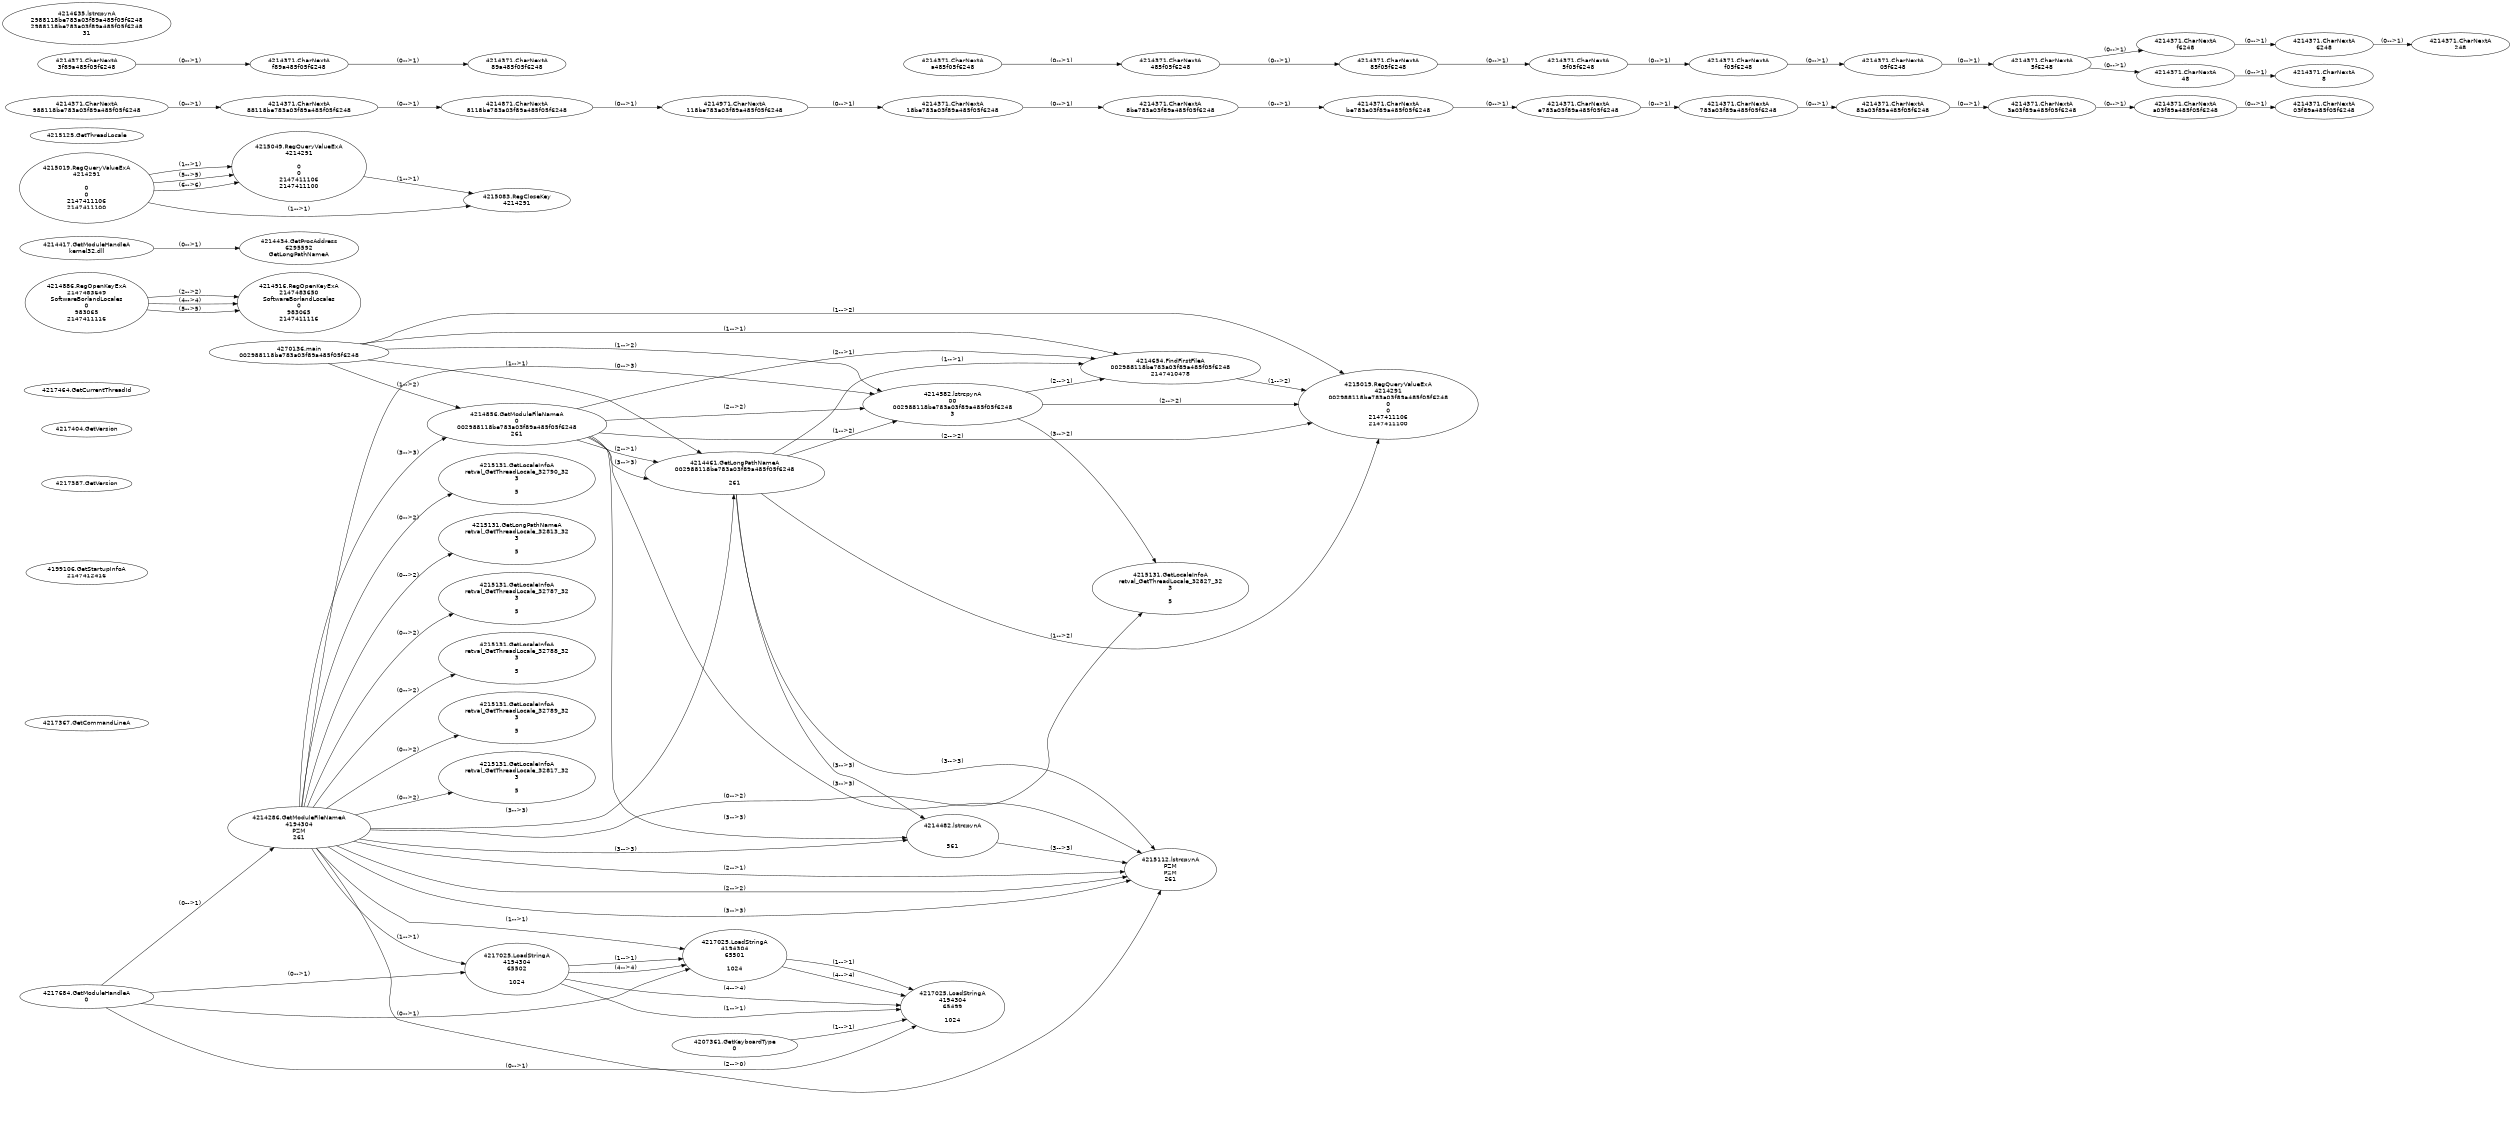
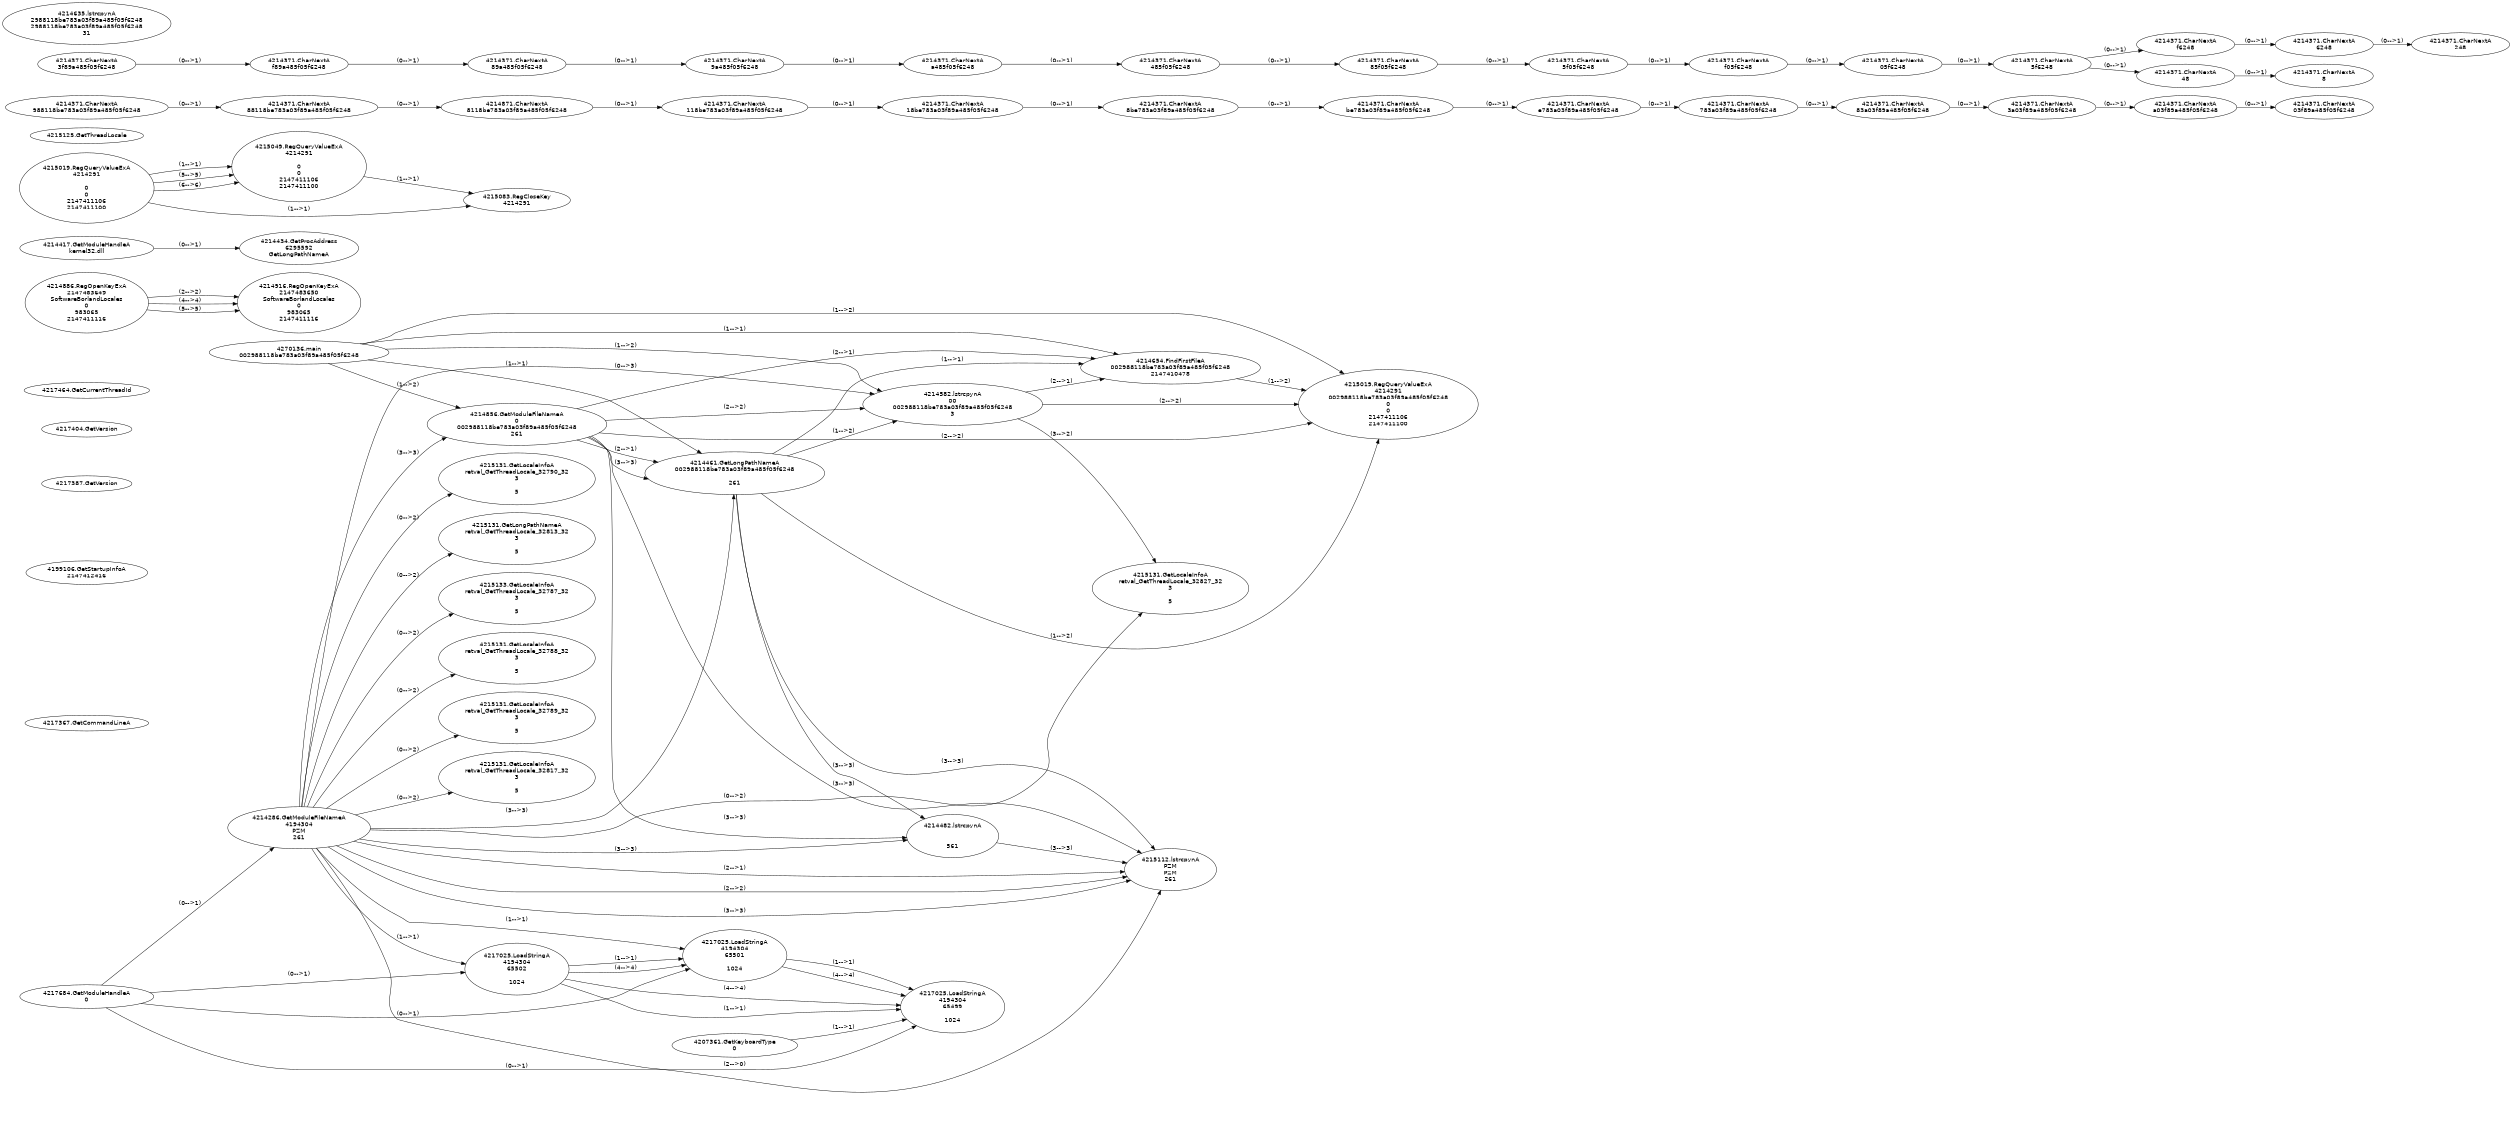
node "4214371.CharNextA 9a485f05f6248": added
node "4214971.CharNextA 118be783a03f89a485f05f6248": label "4214971.CharNextA 118be783a03f89a485f05f6248" -> "4214371.CharNextA 118be783a03f89a485f05f6248"
node "4215131.GetLocaleInfoA retval_GetThreadLocale_32787_32 3 5": label "4215131.GetLocaleInfoA retval_GetThreadLocale_32787_32 3 5" -> "4215133.GetLocaleInfoA retval_GetThreadLocale_32787_32 3 5"
